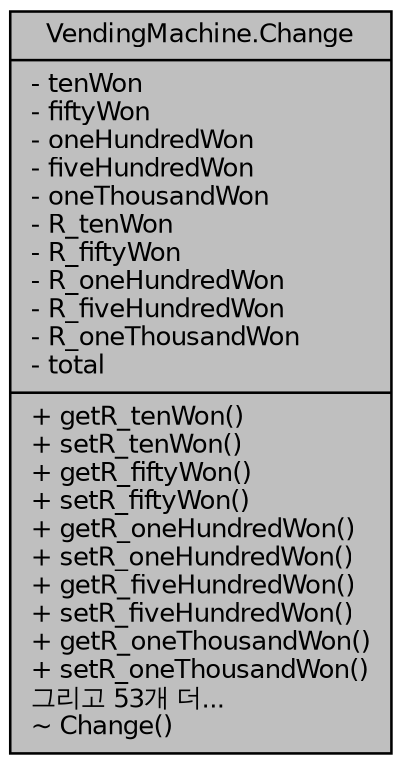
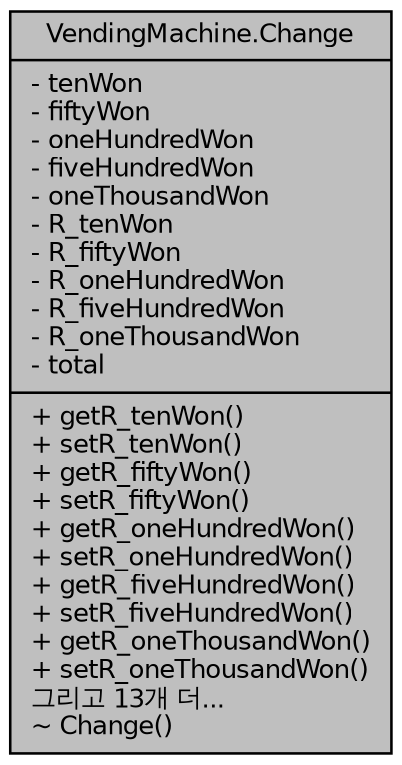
node "VendingMachine.Change": text "그리고 53개 더..." -> "그리고 13개 더..."
